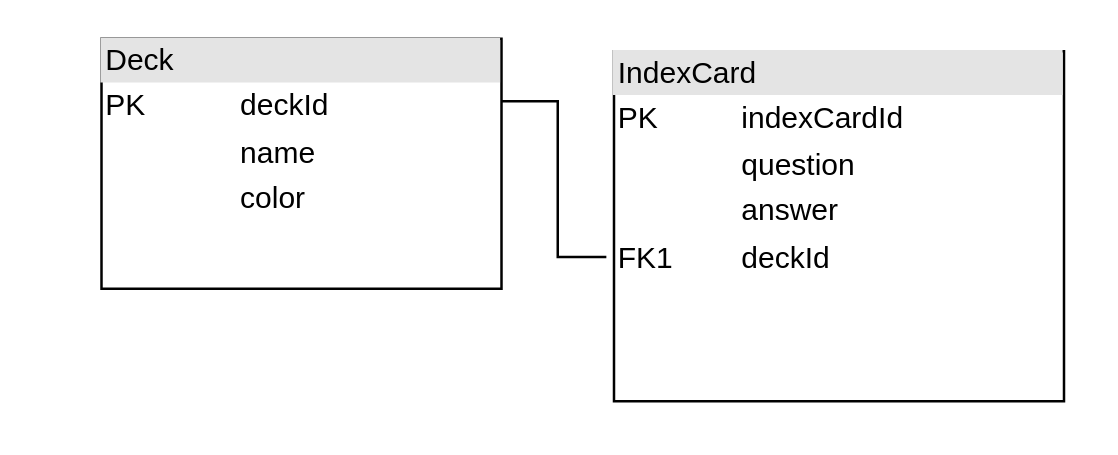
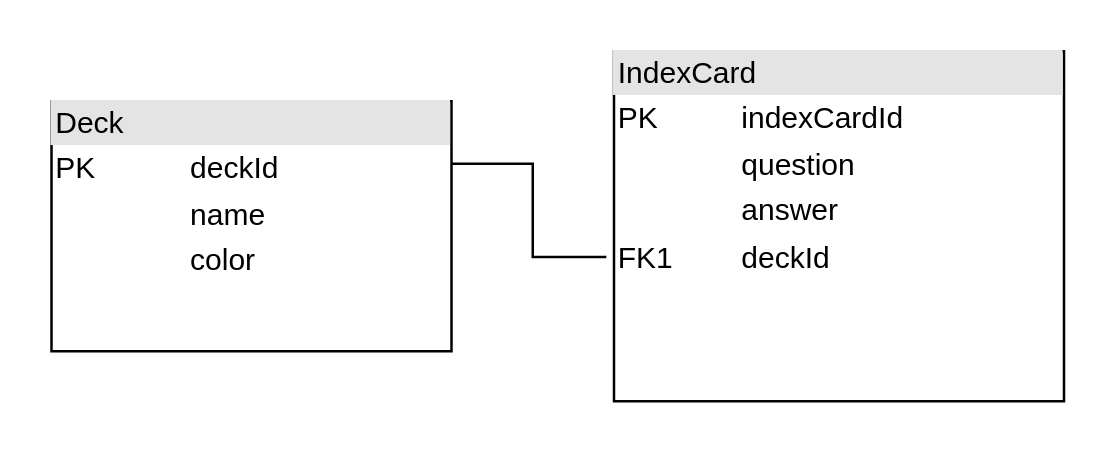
node "Deck PK deckId name color": moved (301, 164) -> (251, 226)
